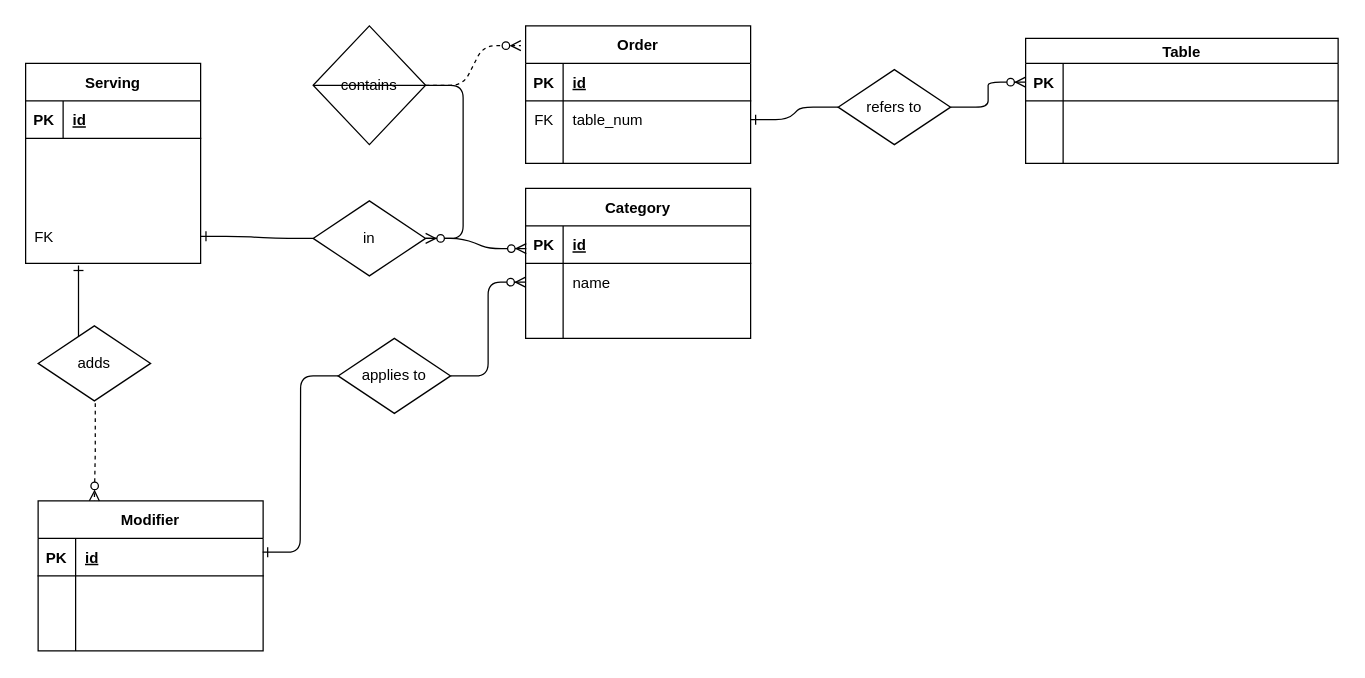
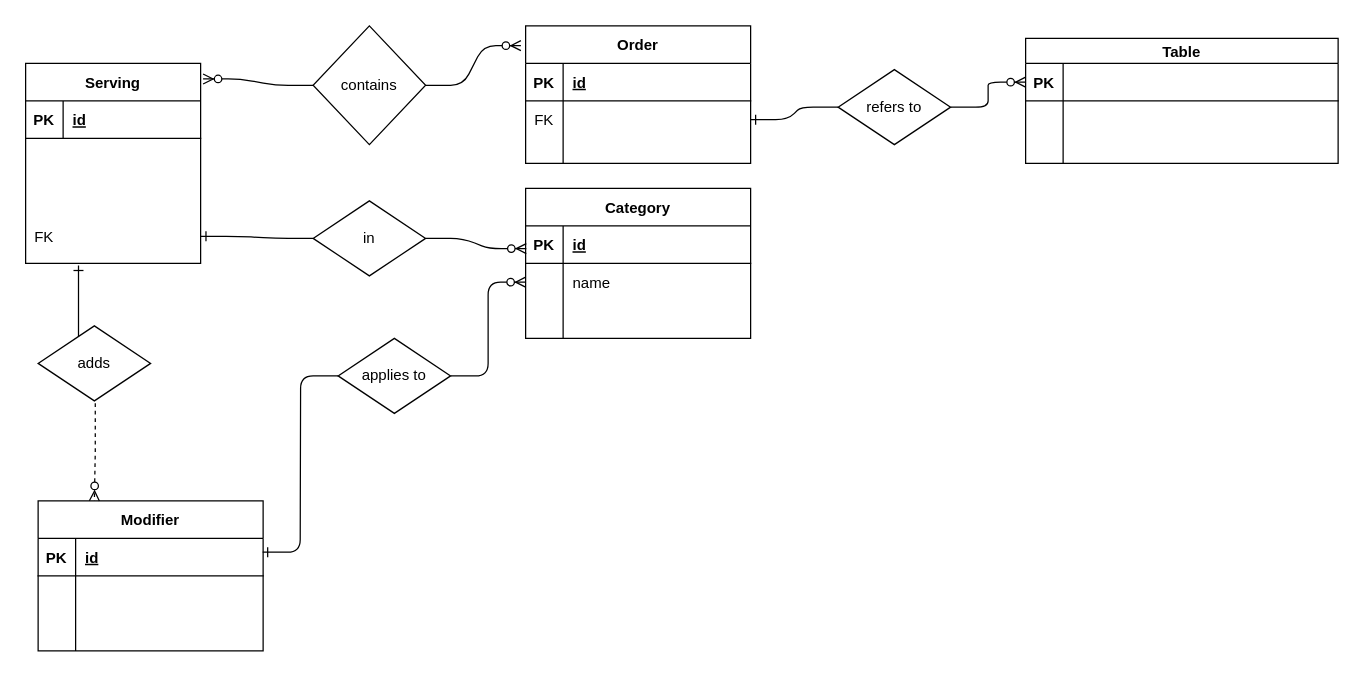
edge "contains" -> "Order": style dashed -> solid
node "table_num": removed
edge "contains" -> "in": now "contains" -> "Serving"
